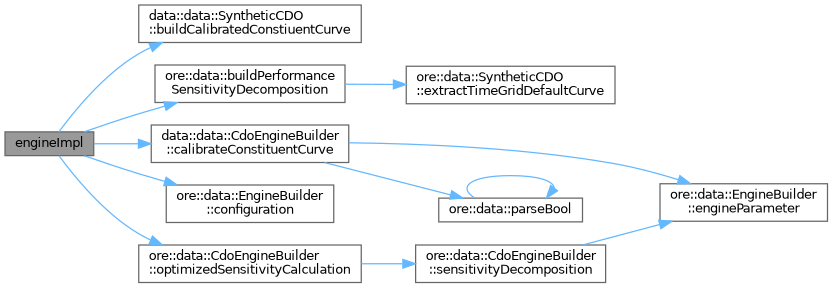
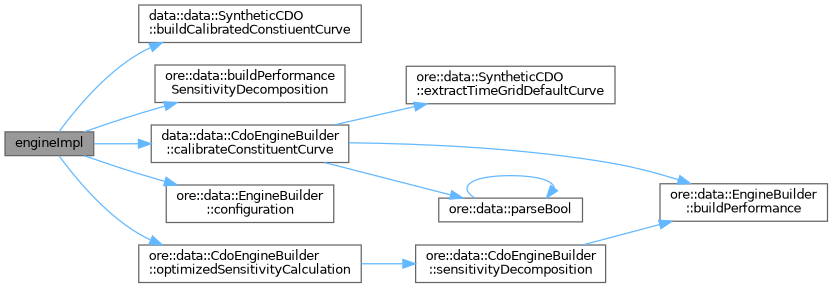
edge "ore::data::buildPerformance SensitivityDecomposition" -> "ore::data::SyntheticCDO ::extractTimeGridDefaultCurve": now "data::data::CdoEngineBuilder ::calibrateConstituentCurve" -> "ore::data::SyntheticCDO ::extractTimeGridDefaultCurve"
node "ore::data::EngineBuilder ::engineParameter": label "ore::data::EngineBuilder ::engineParameter" -> "ore::data::EngineBuilder ::buildPerformance"
